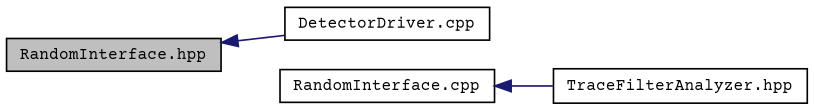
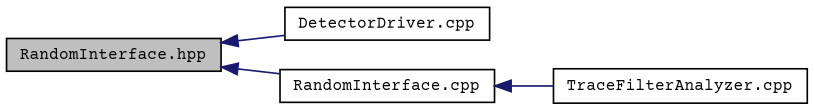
edge "RandomInterface.cpp" -> "RandomInterface.hpp": added
node "TraceFilterAnalyzer.hpp": label "TraceFilterAnalyzer.hpp" -> "TraceFilterAnalyzer.cpp"
